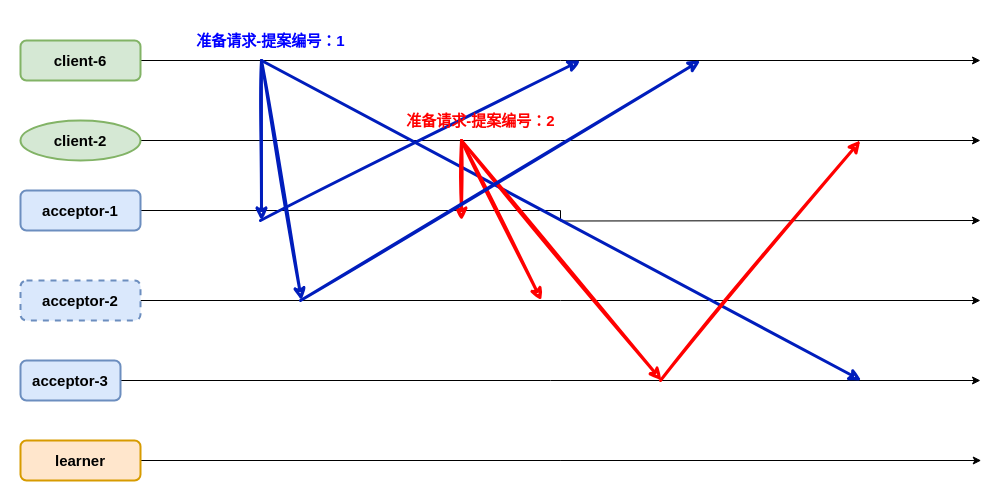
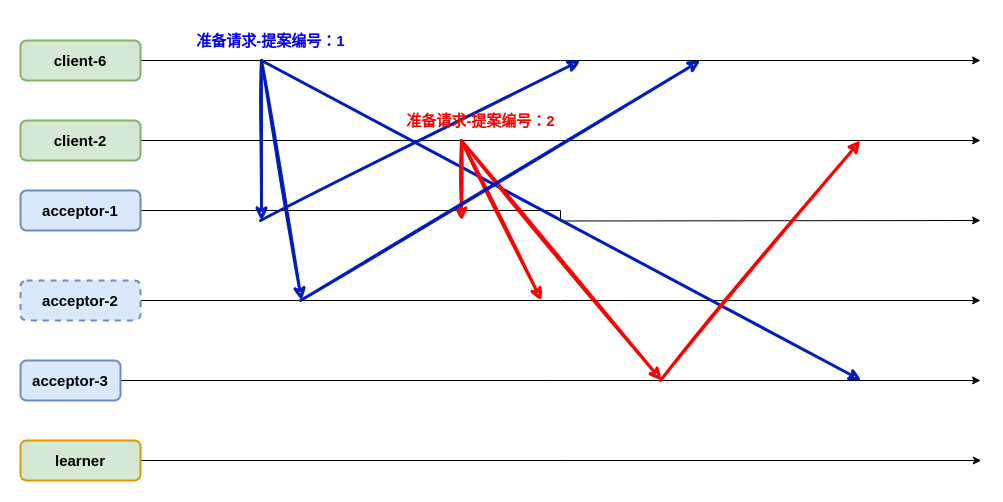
node "client-2": shape ellipse -> rounded rectangle
node "learner": fillcolor #ffe6cc -> #d5e8d4
